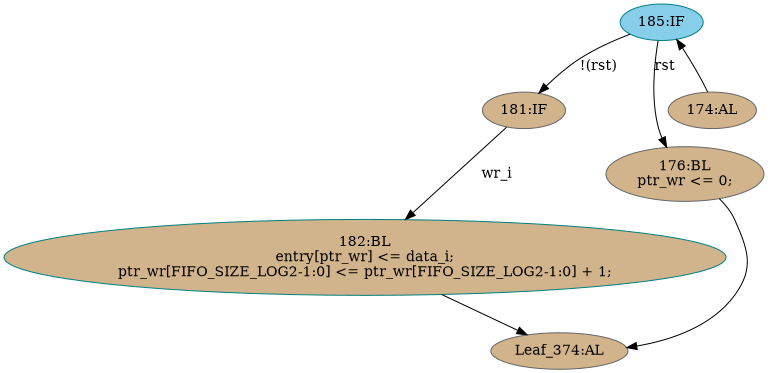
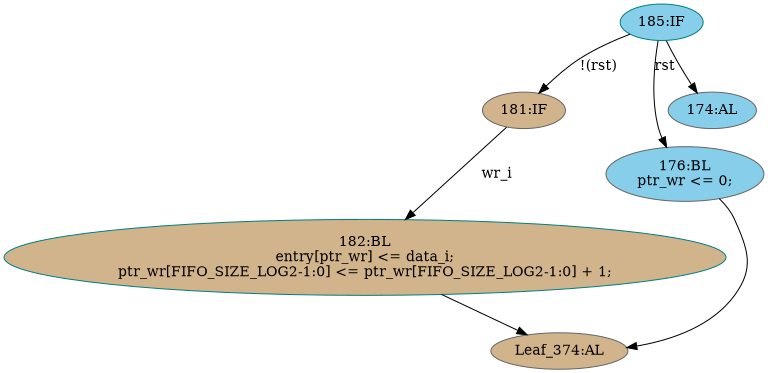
edge "174:AL" -> "185:IF": reversed
node "174:AL": fillcolor tan -> skyblue
node "176:BL ptr_wr <= 0;": fillcolor tan -> skyblue
